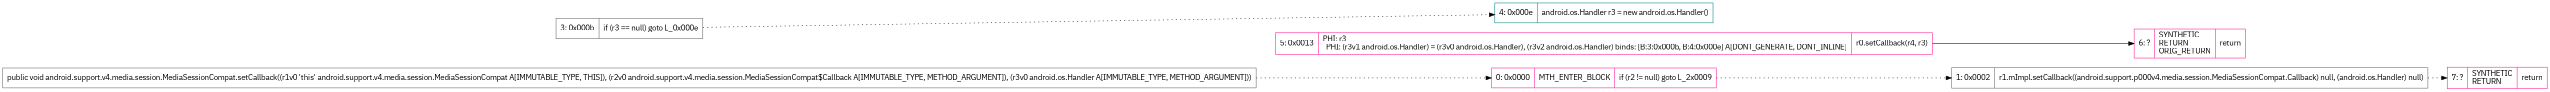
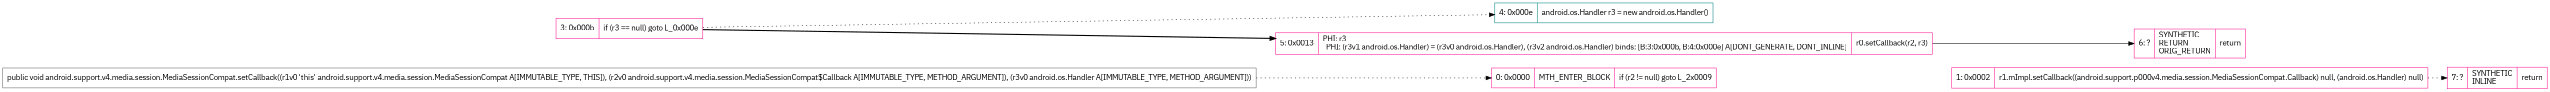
node "3: 0x000b": color gray40 -> deeppink
edge "3: 0x000b" -> "5: 0x0013": added
node "5: 0x0013": text "r0.setCallback(r4, r3)" -> "r0.setCallback(r2, r3)"
edge "0: 0x0000" -> "1: 0x0002": removed
node "1: 0x0002": color gray40 -> deeppink
node "7: ?": text "RETURN" -> "INLINE"
